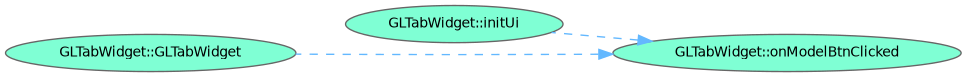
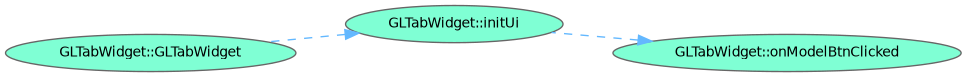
edge "GLTabWidget::GLTabWidget" -> "GLTabWidget::onModelBtnClicked": now "GLTabWidget::GLTabWidget" -> "GLTabWidget::initUi"
